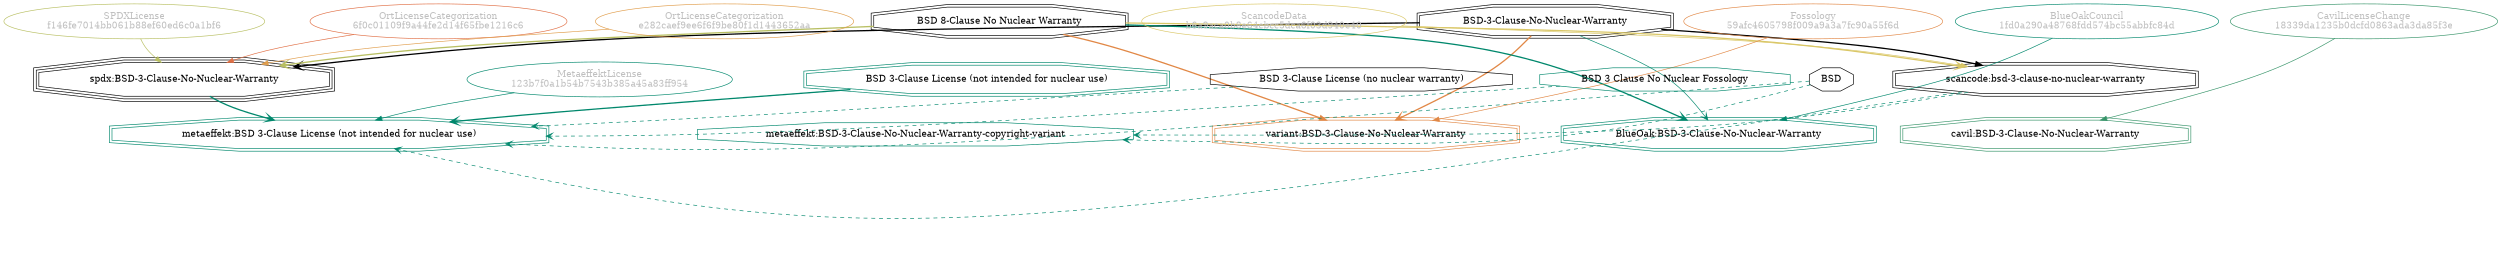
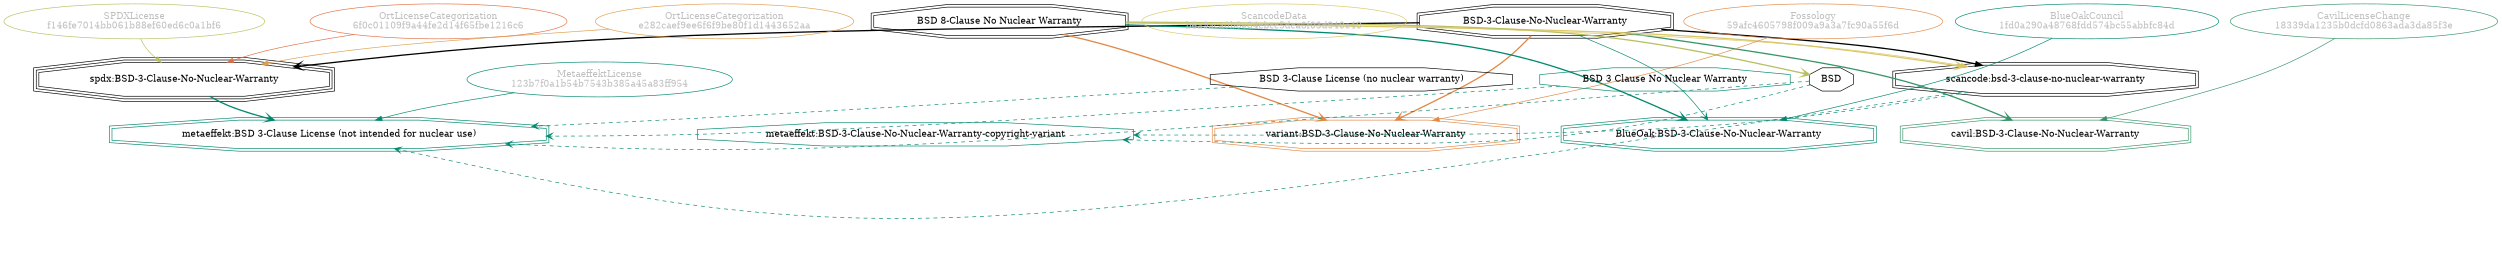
edge "BSD 8-Clause No Nuclear Warranty" -> "spdx:BSD-3-Clause-No-Nuclear-Warranty": now "BSD 8-Clause No Nuclear Warranty" -> "BSD"
edge "BSD-3-Clause-No-Nuclear-Warranty" -> "cavil:BSD-3-Clause-No-Nuclear-Warranty": added
edge "BSD 8-Clause No Nuclear Warranty" -> "variant:BSD-3-Clause-No-Nuclear-Warranty": arrowhead normal -> vee
node "BSD 3-Clause License (not intended for nuclear use)": removed
node "BSD 3 Clause No Nuclear Fossology": label "BSD 3 Clause No Nuclear Fossology" -> "BSD 3 Clause No Nuclear Warranty"
